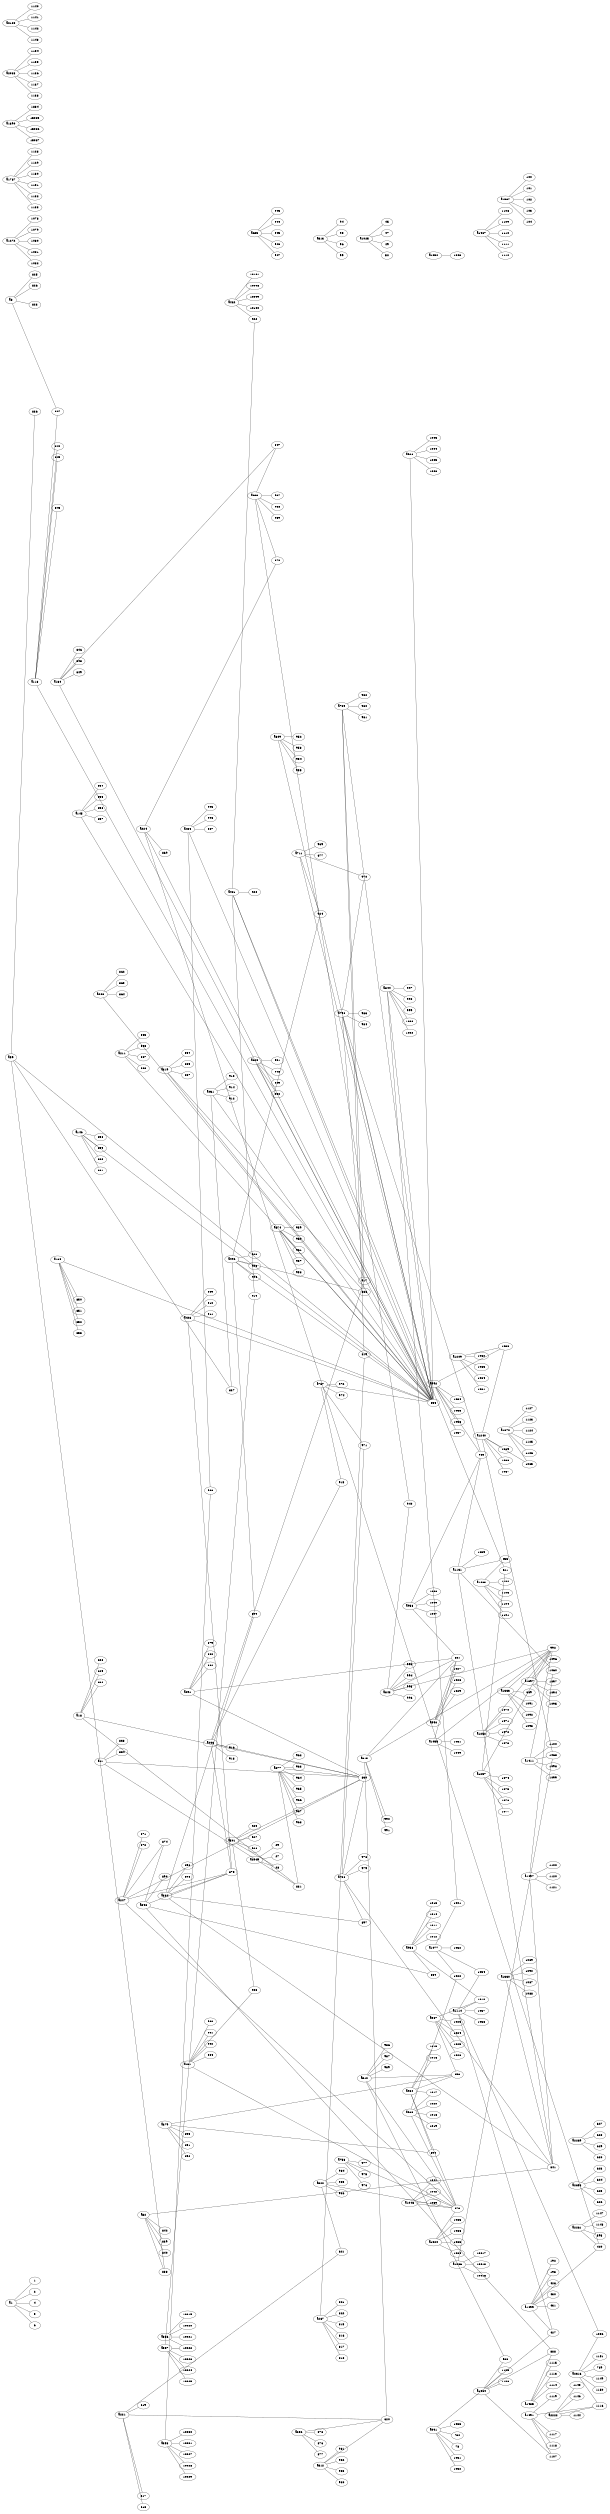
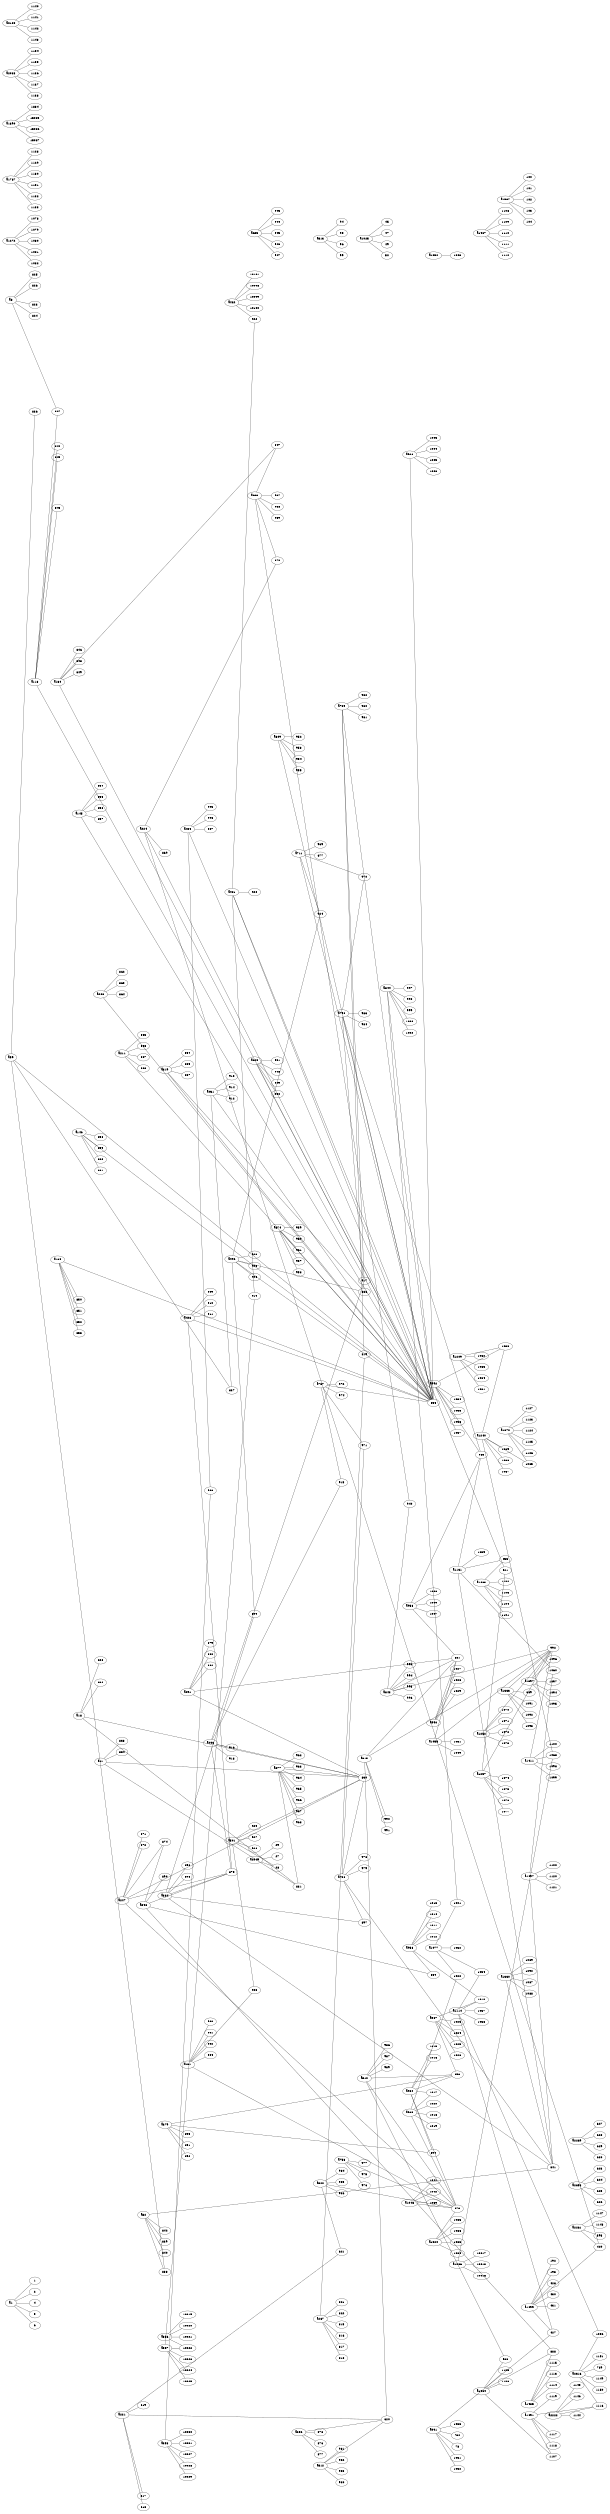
node "824": added
node "829": removed
